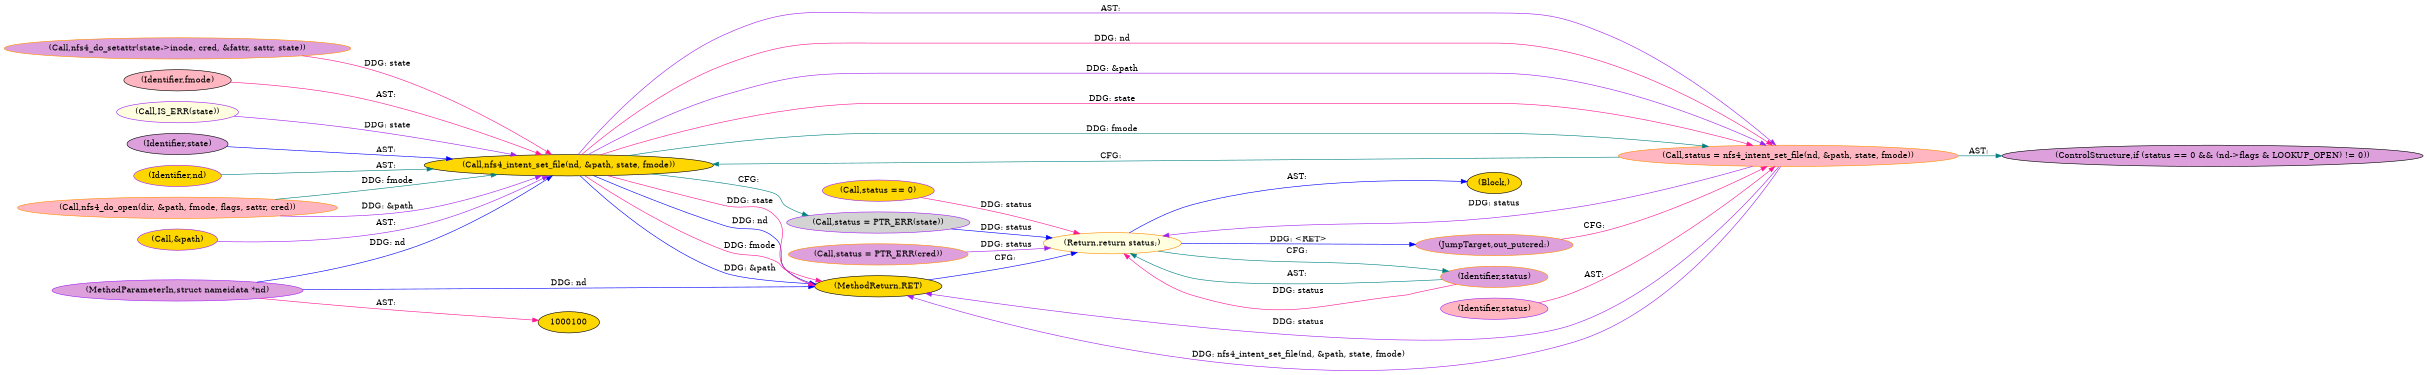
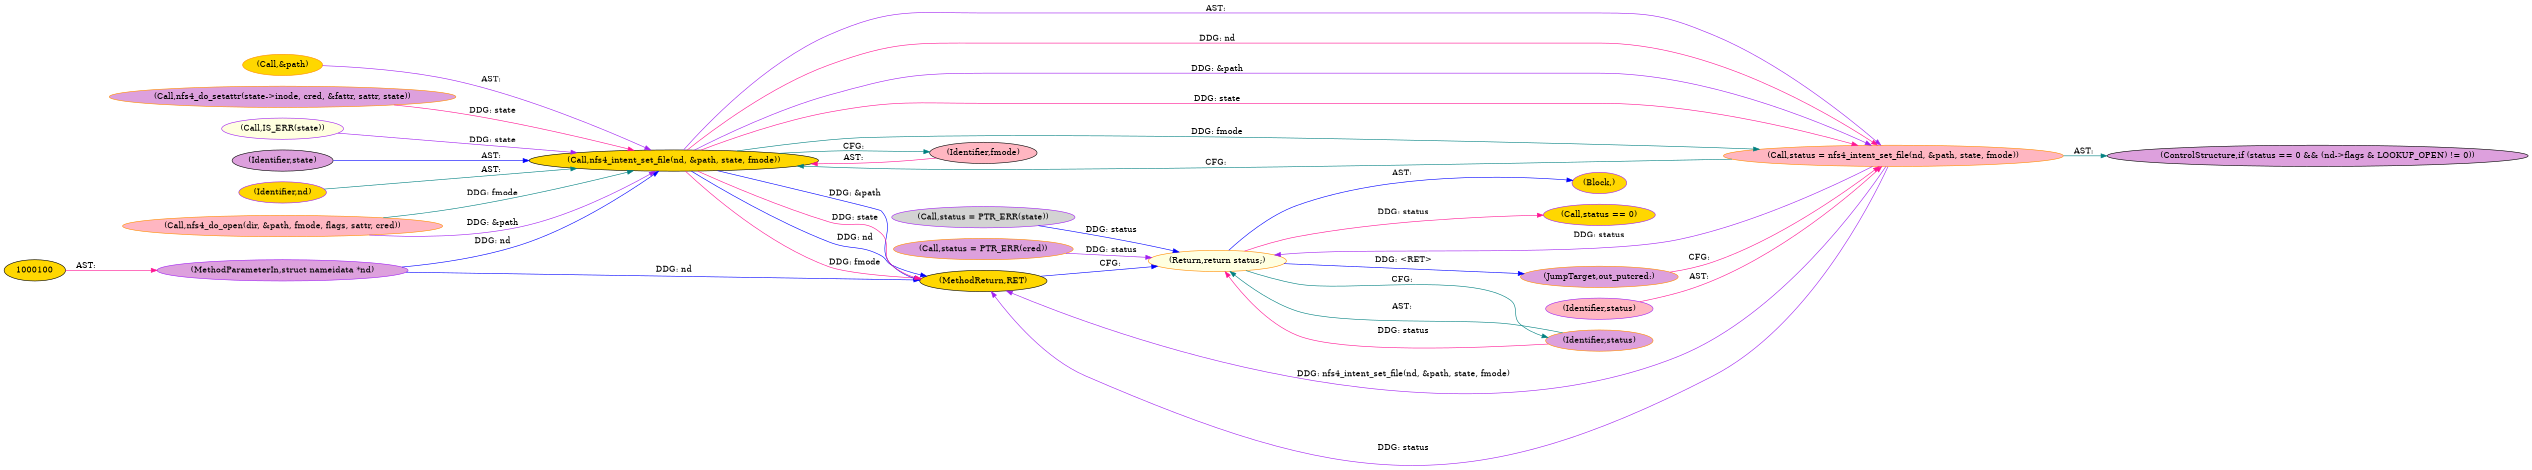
node "(Block,)": color black -> purple
edge "(Call,nfs4_intent_set_file(nd, &path, state, fmode))" -> "(Call,status = PTR_ERR(state))": now "(Call,nfs4_intent_set_file(nd, &path, state, fmode))" -> "(Identifier,fmode)"
edge "(Call,status == 0)" -> "(Return,return status;)": reversed
node "(Call,&path)": color purple -> darkorange
edge "(MethodParameterIn,struct nameidata *nd)" -> "1000100": reversed
